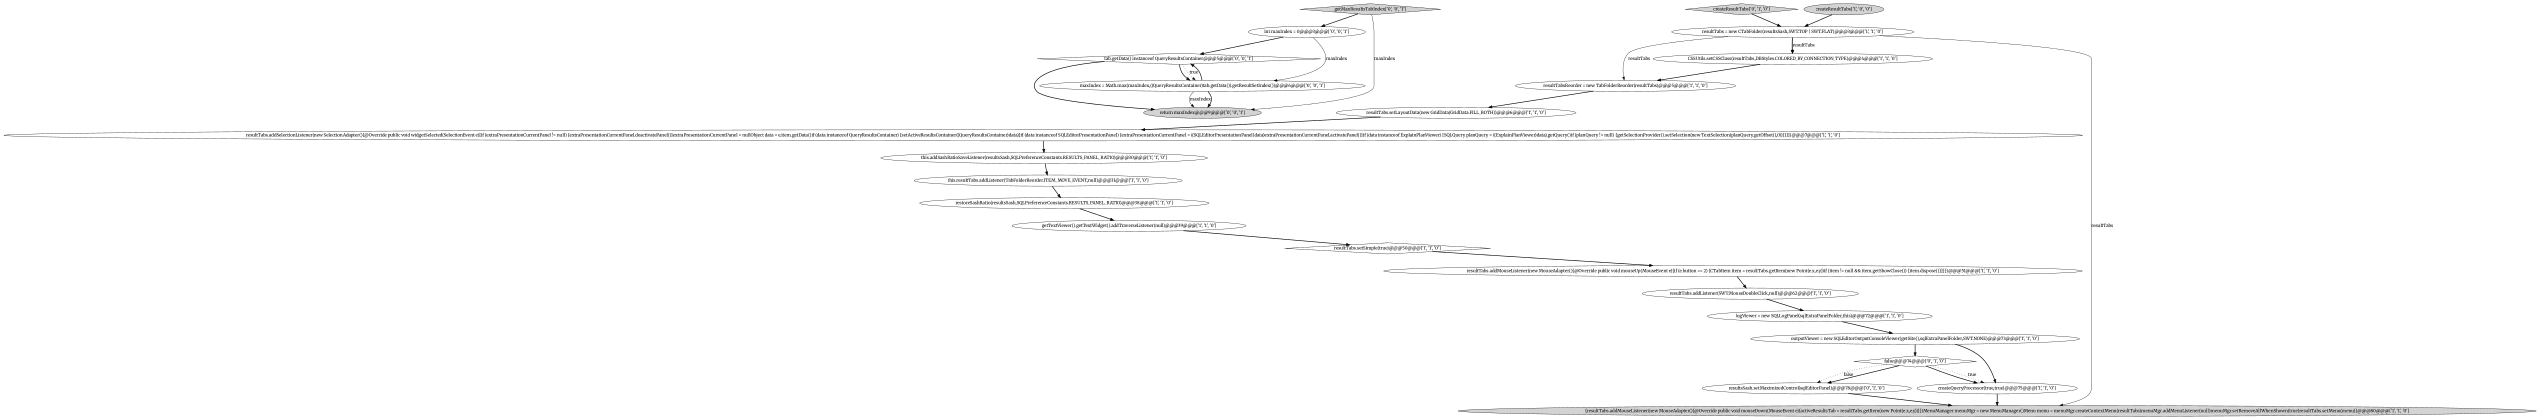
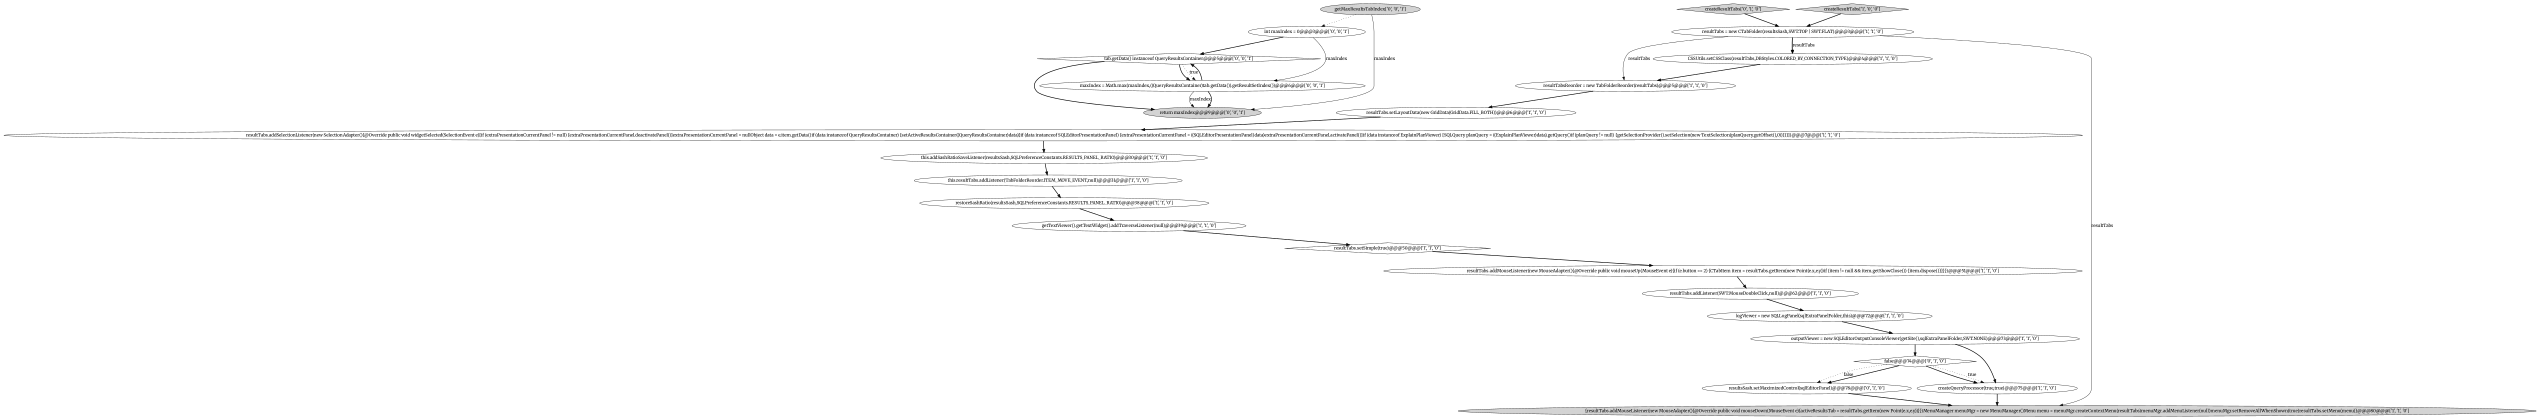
node "getMaxResultsTabIndex['0', '0', '1']": shape diamond -> ellipse
node "createResultTabs['1', '0', '0']": shape ellipse -> diamond
edge "getMaxResultsTabIndex['0', '0', '1']" -> "int maxIndex = 0@@@3@@@['0', '0', '1']": style bold -> dotted
